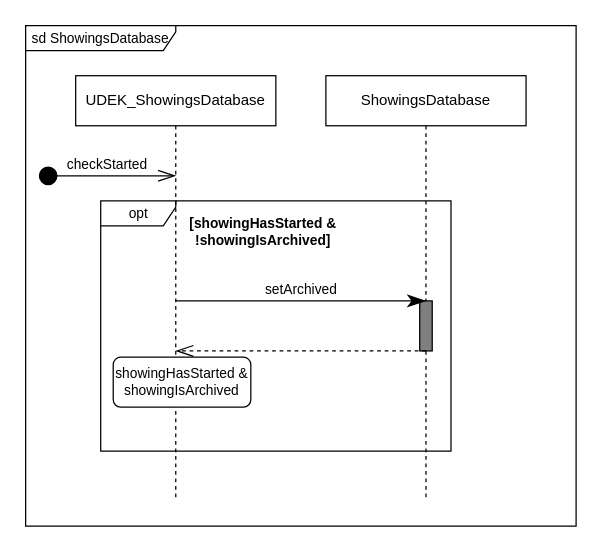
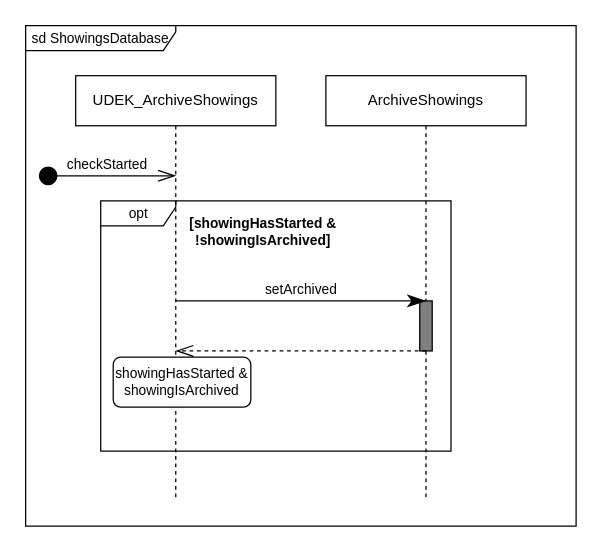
node "UDEK_ShowingsDatabase": label "UDEK_ShowingsDatabase" -> "UDEK_ArchiveShowings"
node "ShowingsDatabase": label "ShowingsDatabase" -> "ArchiveShowings"
